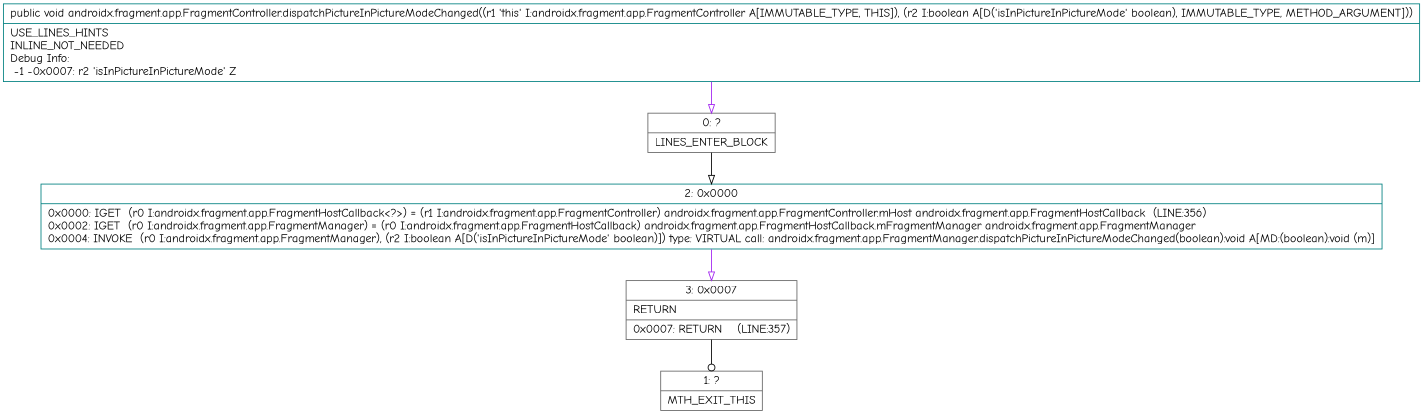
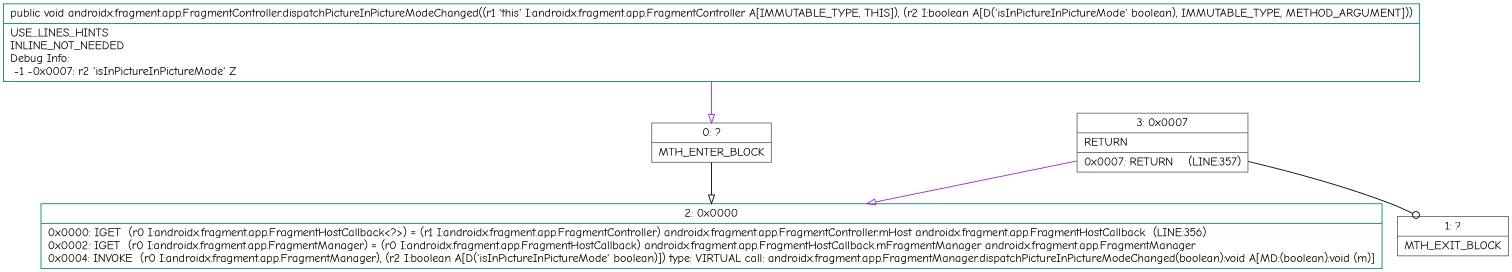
node "0: ?": text "LINES_ENTER_BLOCK" -> "MTH_ENTER_BLOCK"
edge "2: 0x0000" -> "3: 0x0007": reversed
node "1: ?": text "MTH_EXIT_THIS" -> "MTH_EXIT_BLOCK"
